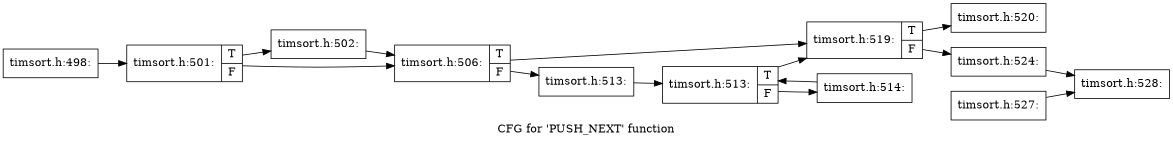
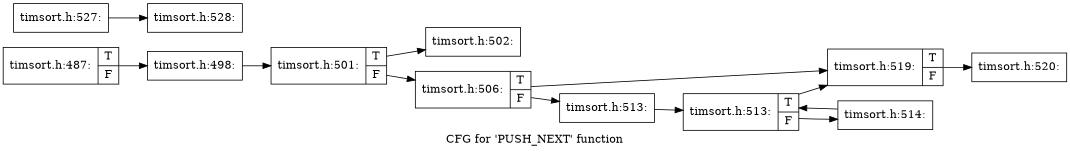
edge "timsort.h:502:" -> "timsort.h:506:": removed
node "timsort.h:524:": removed
node "timsort.h:487:": added
